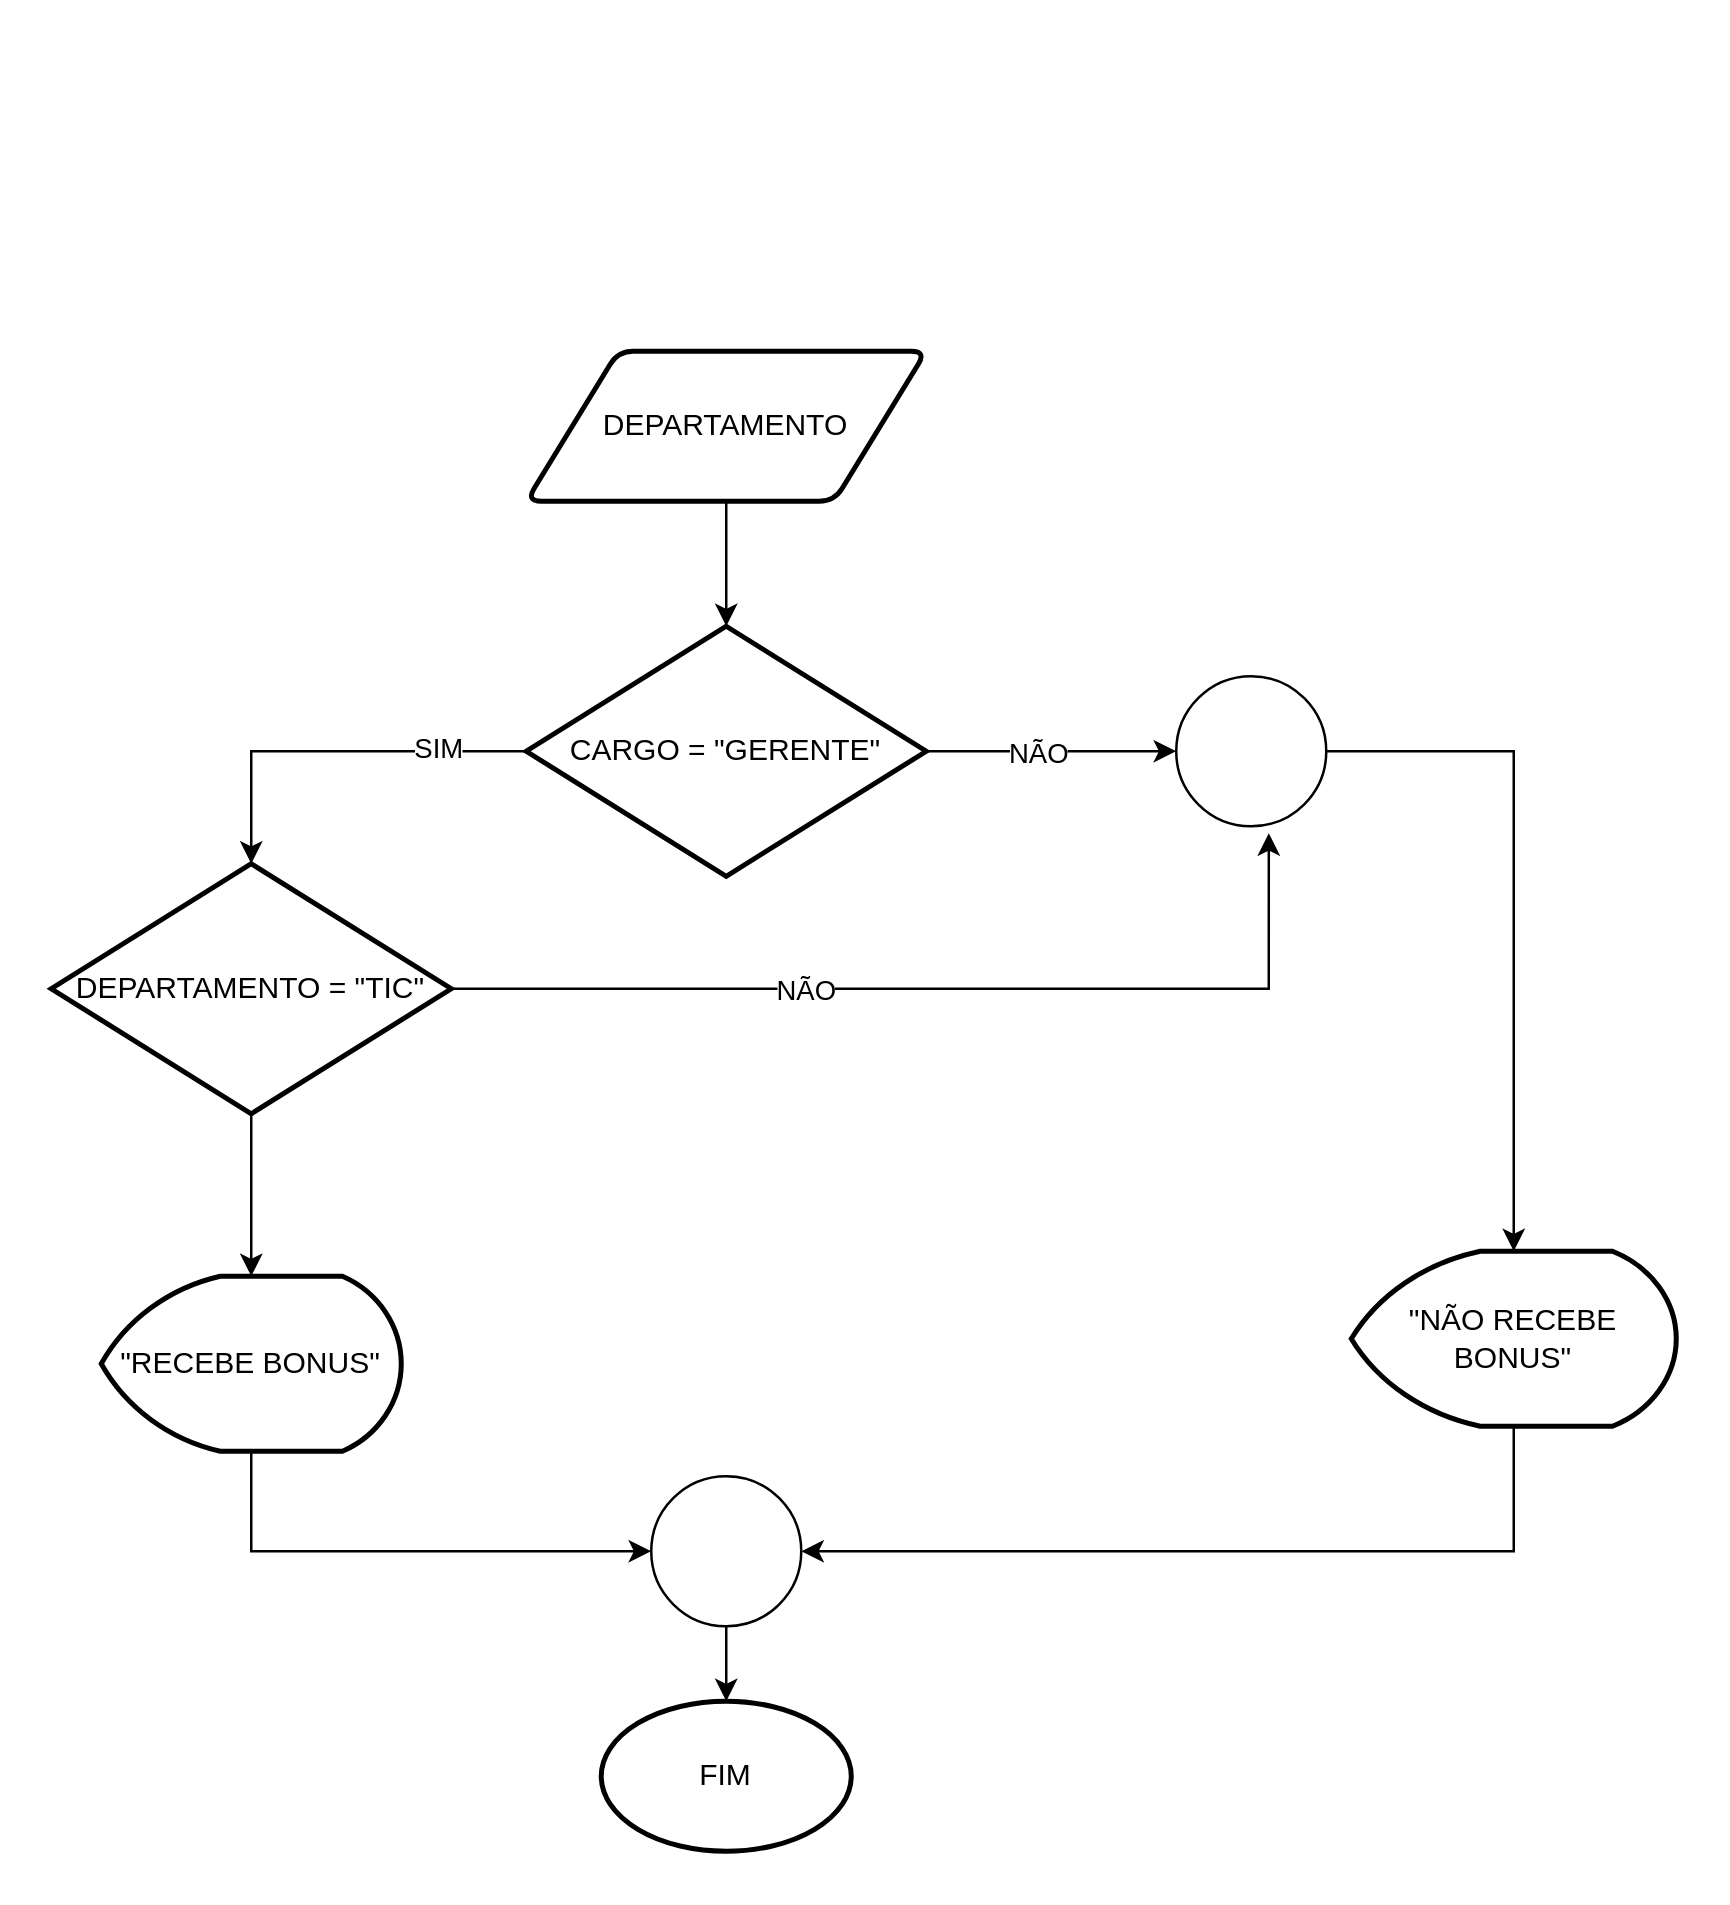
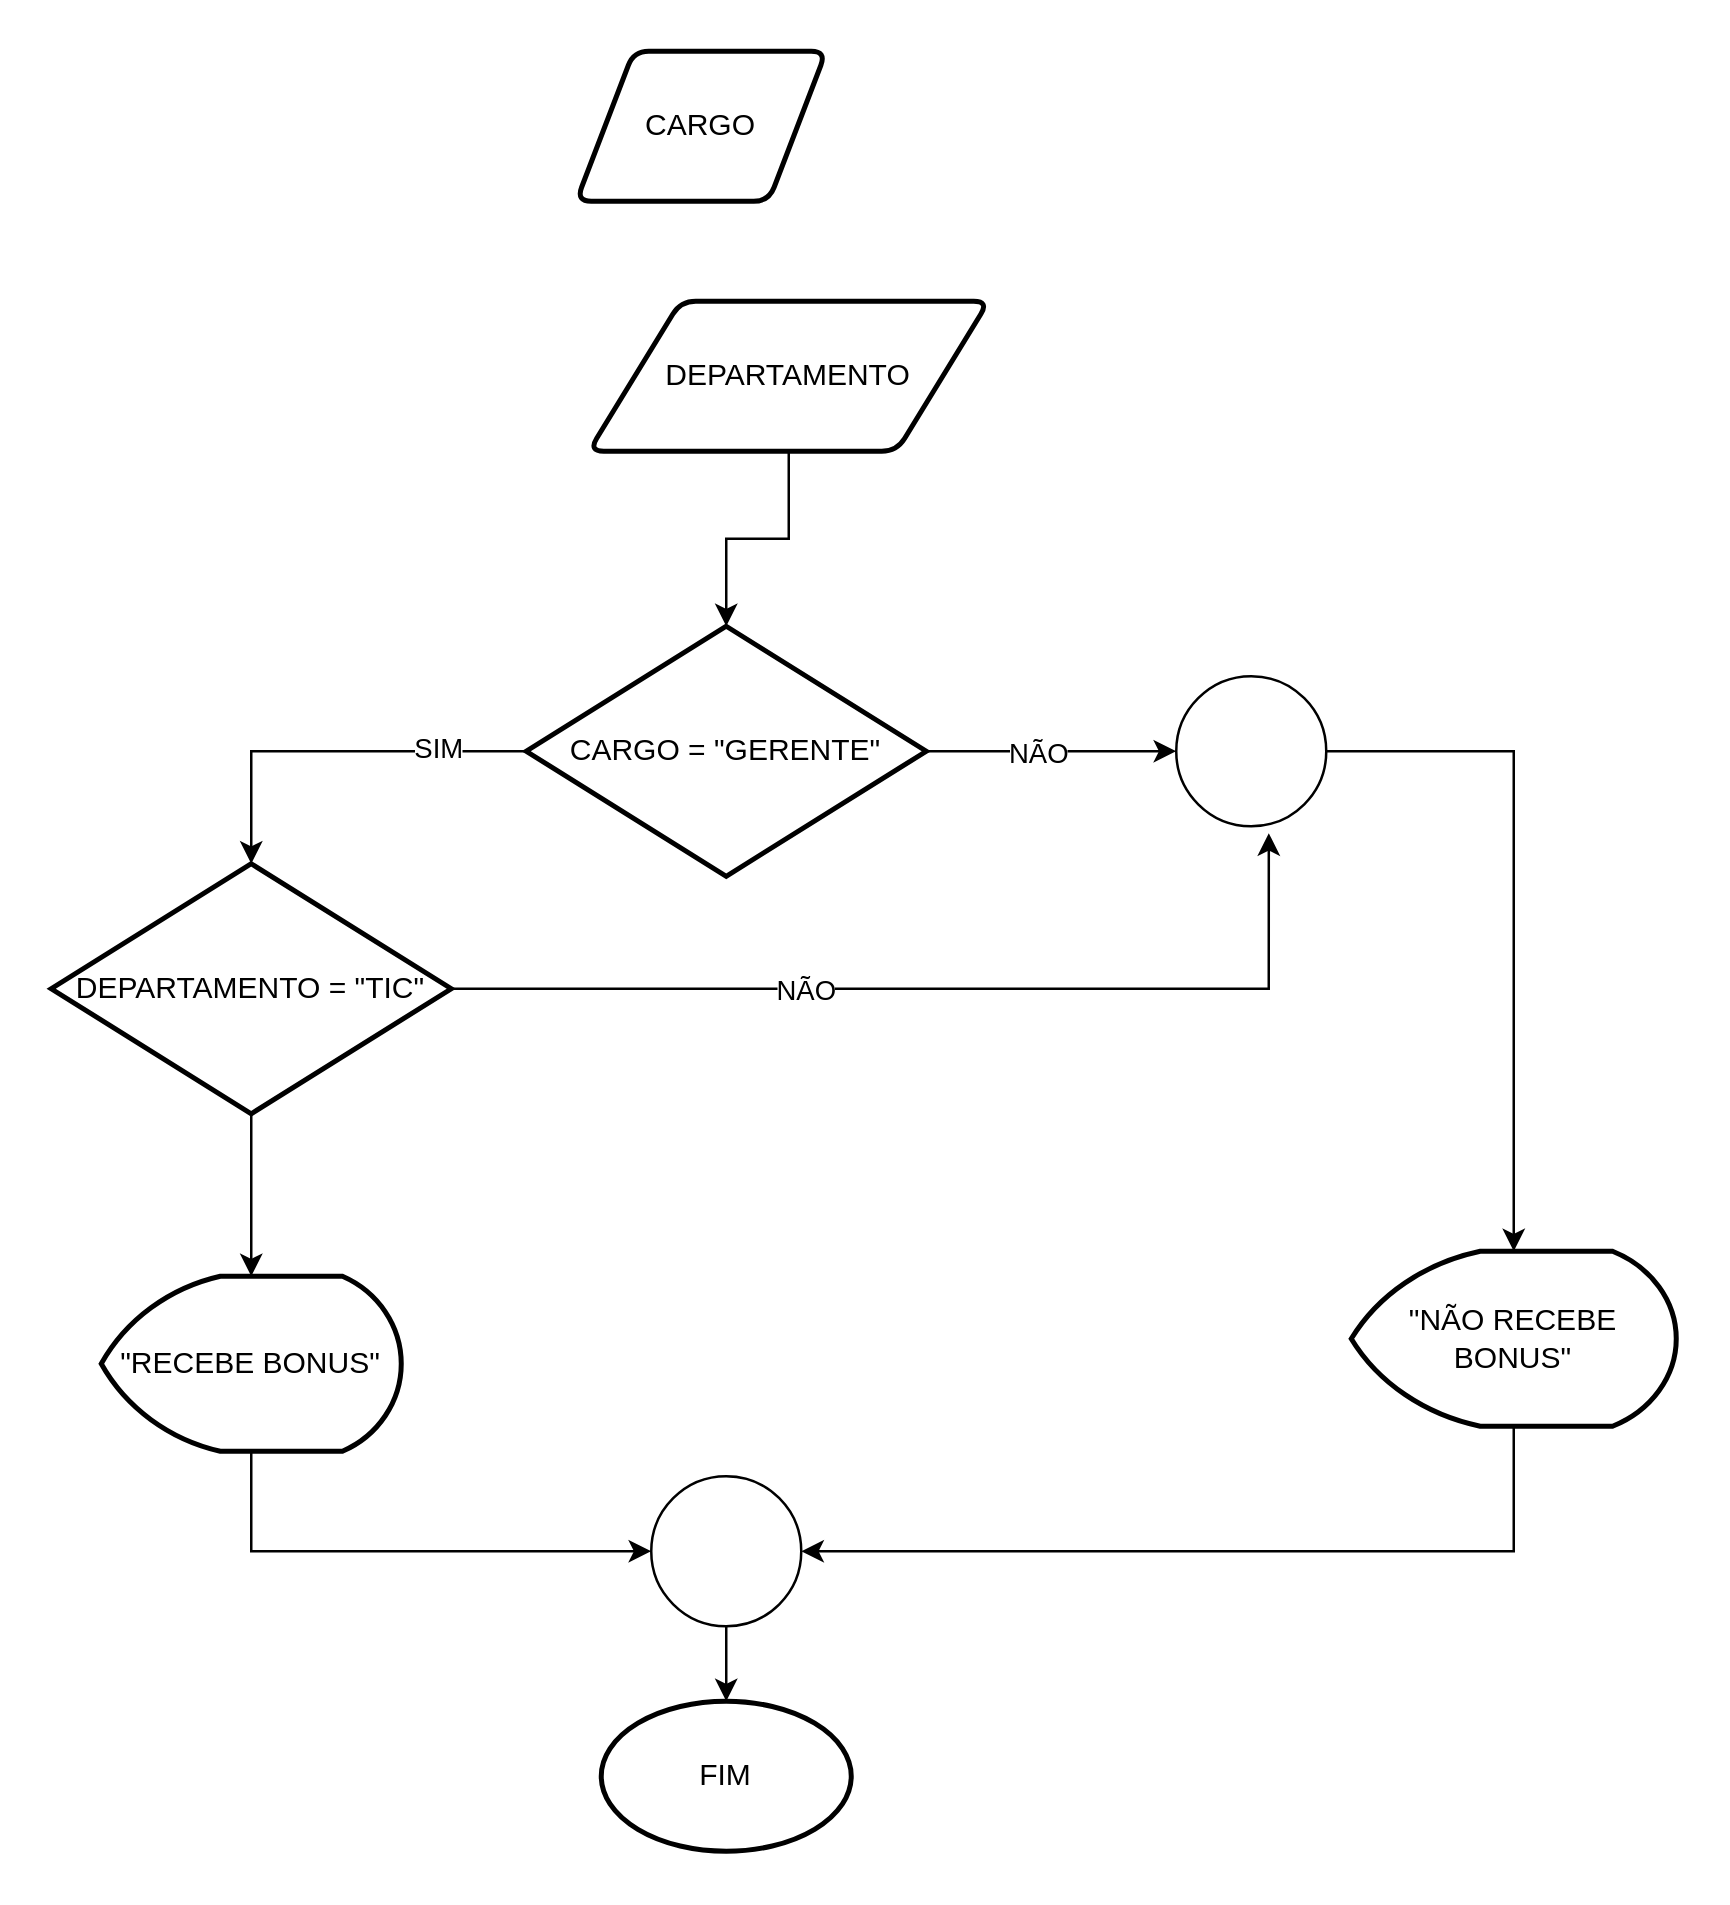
node "CARGO": added
node "DEPARTAMENTO": moved (726, 426) -> (789, 376)
